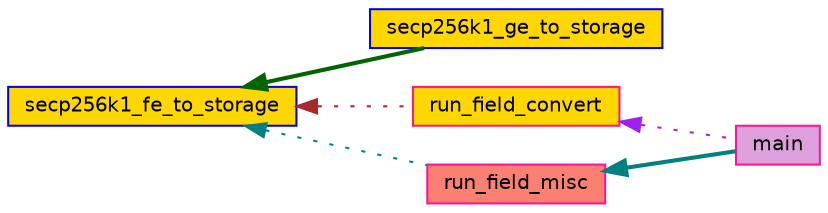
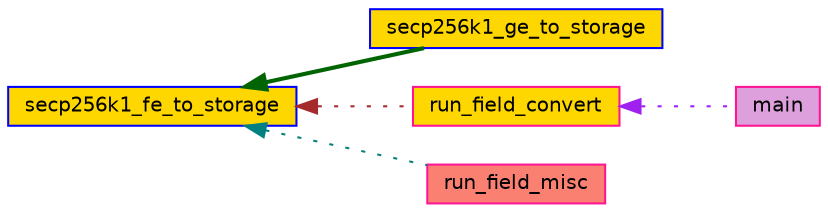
edge "main" -> "run_field_misc": removed
